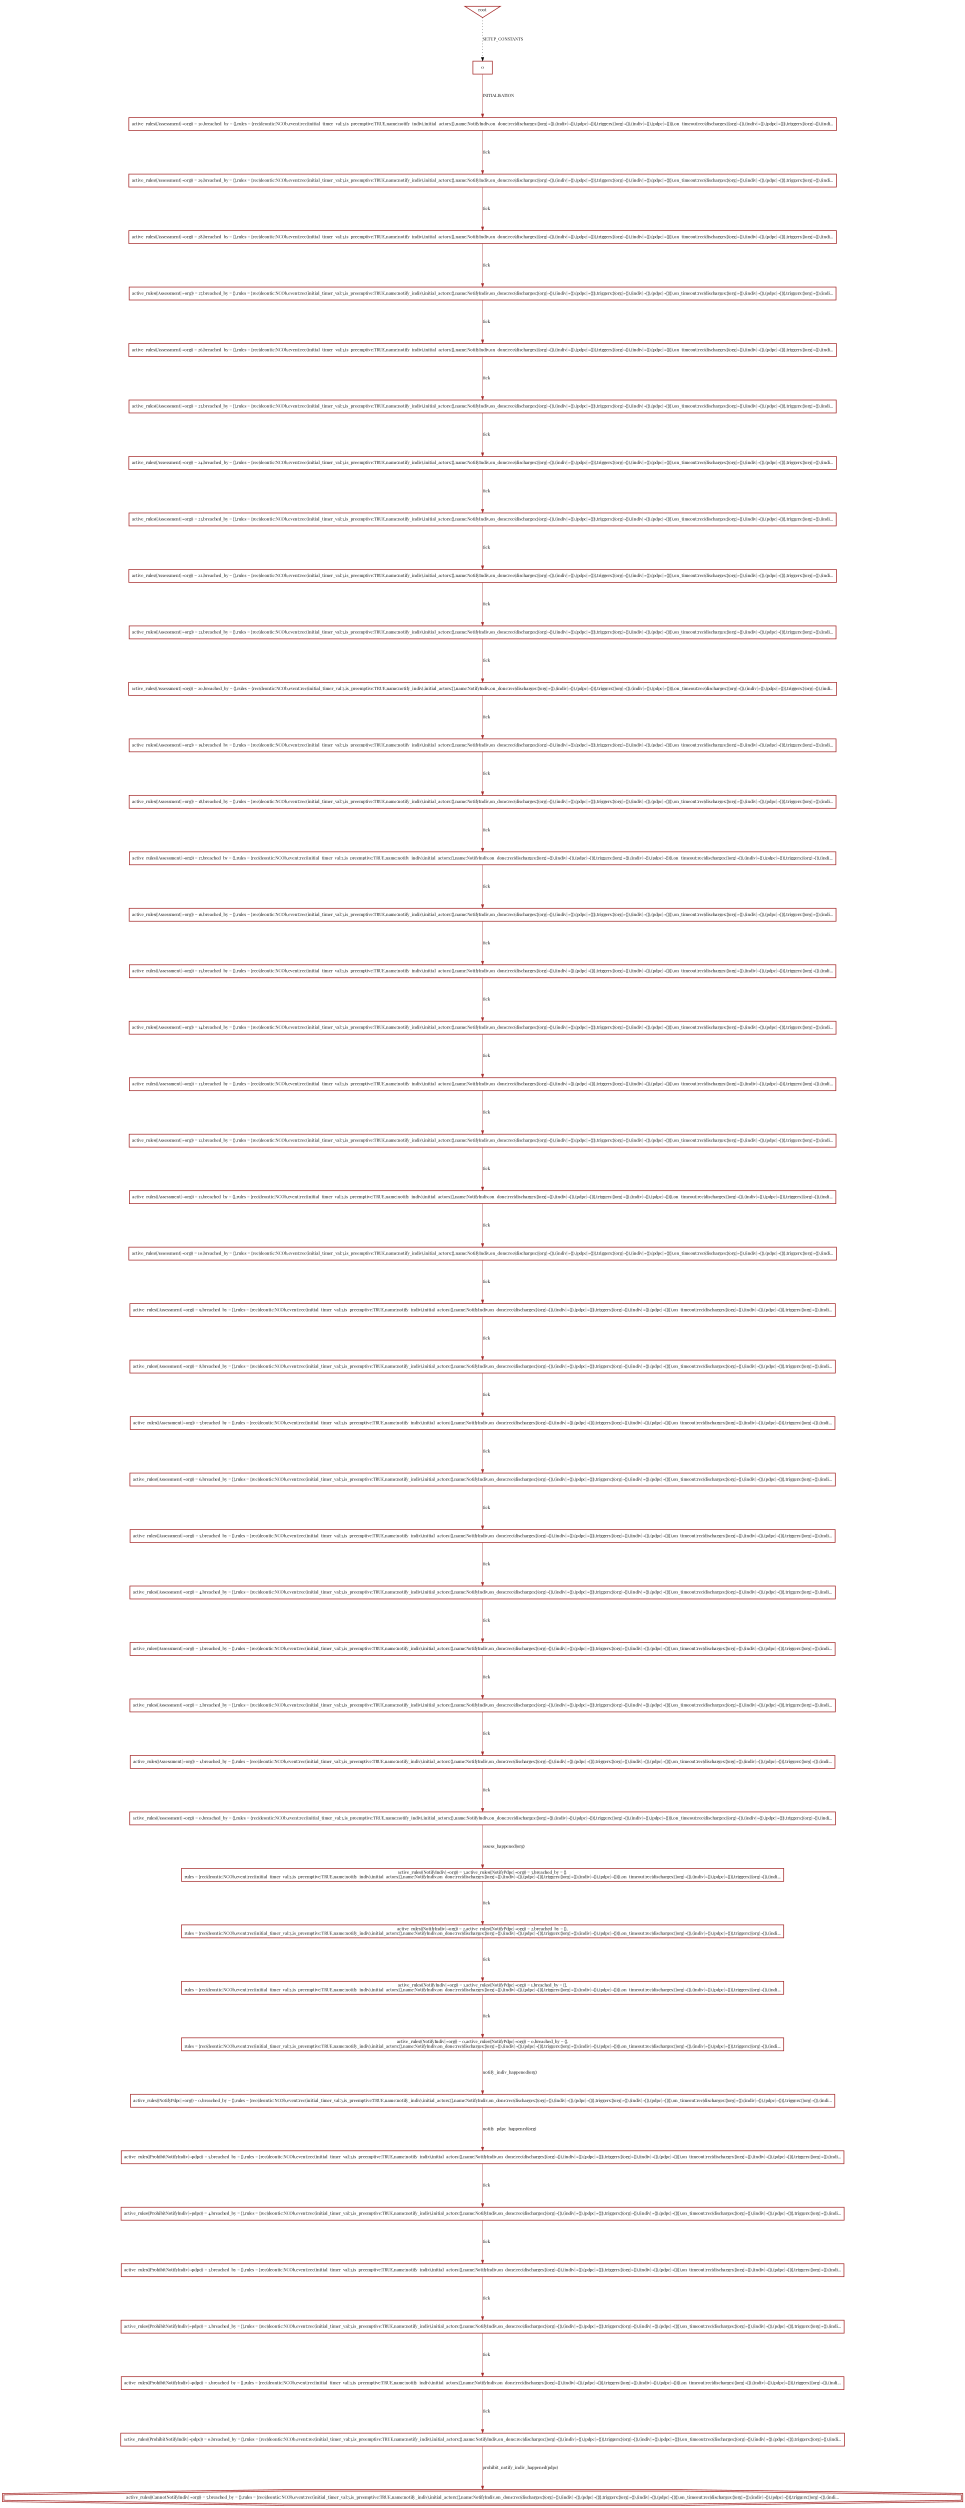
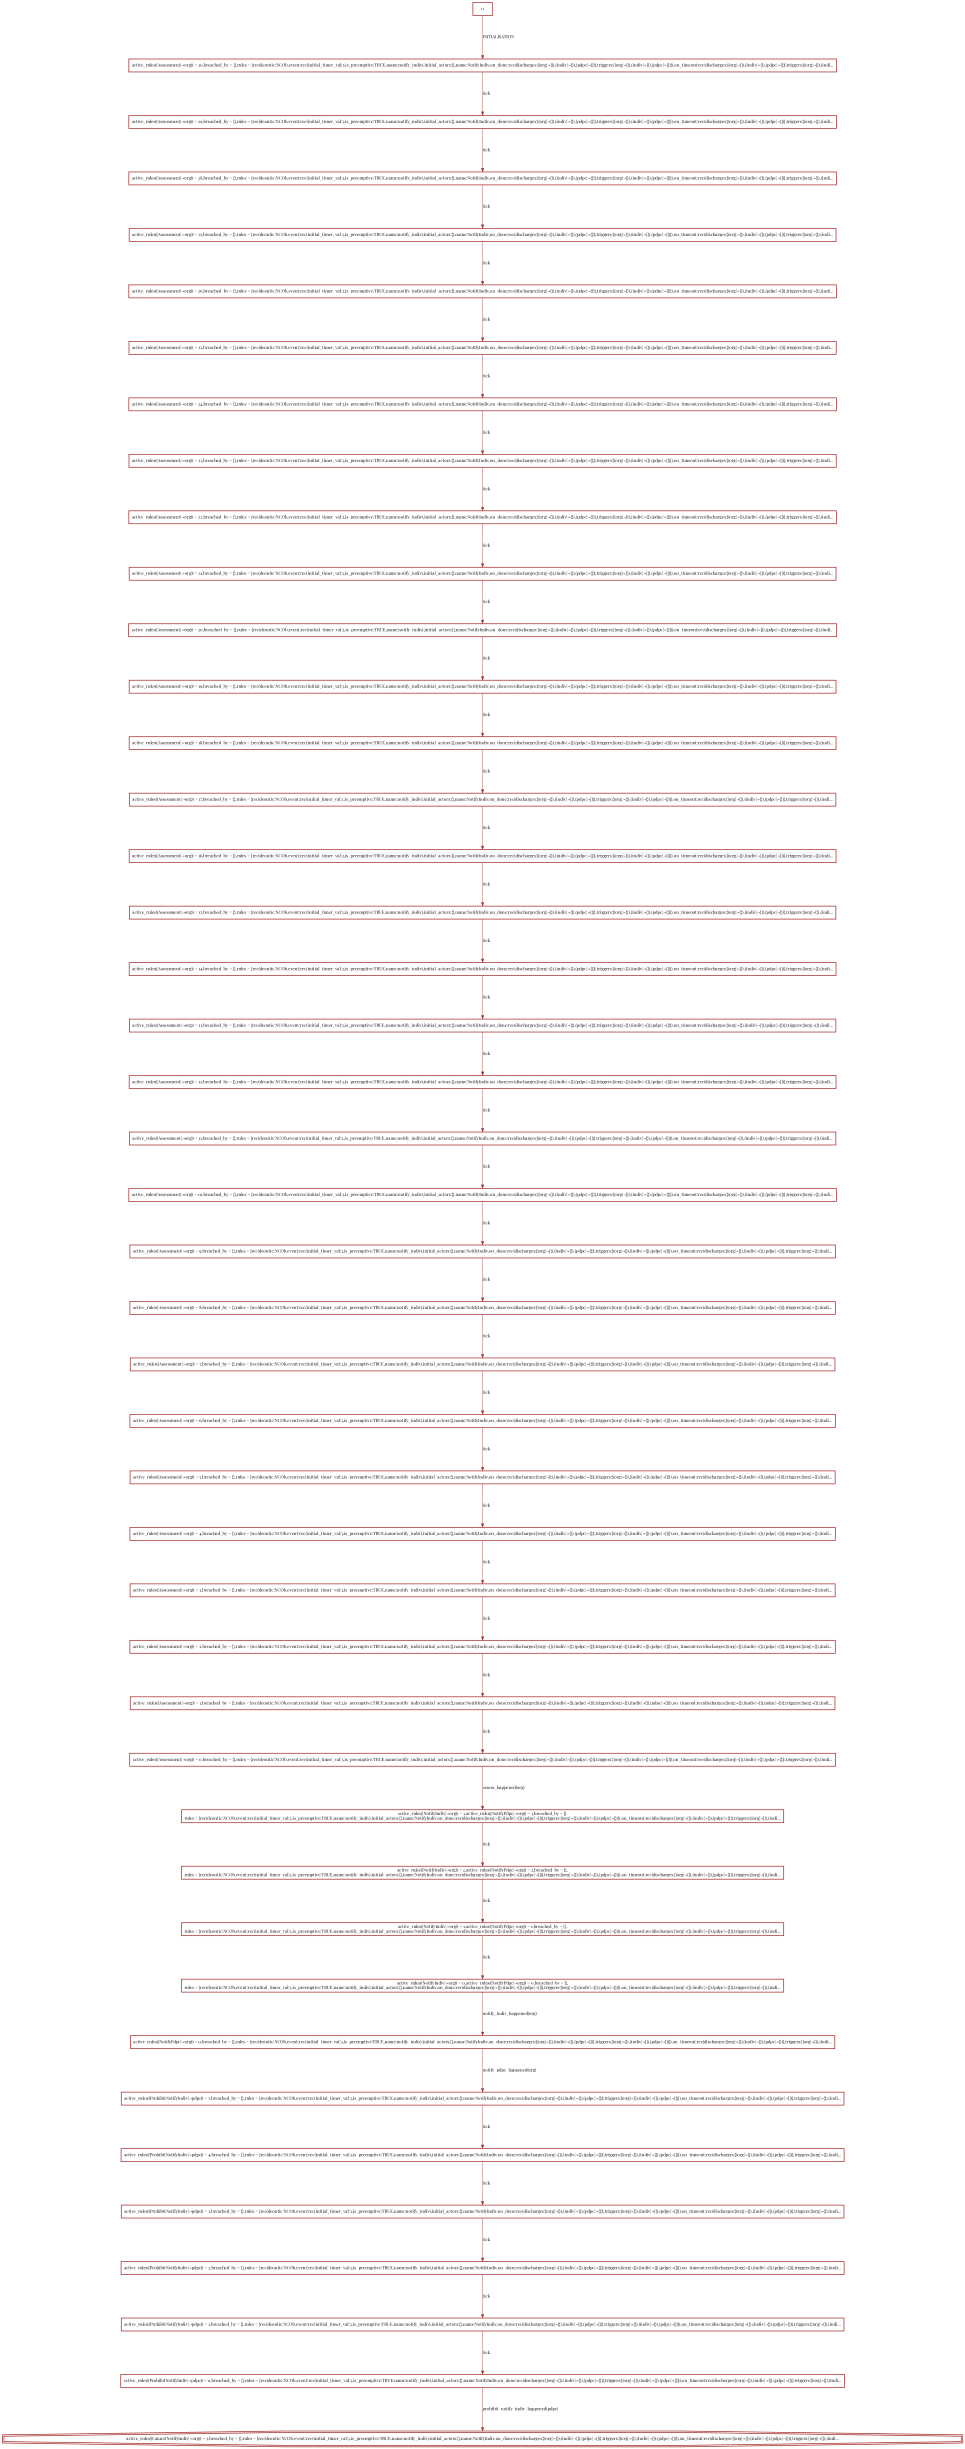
node "root": removed
